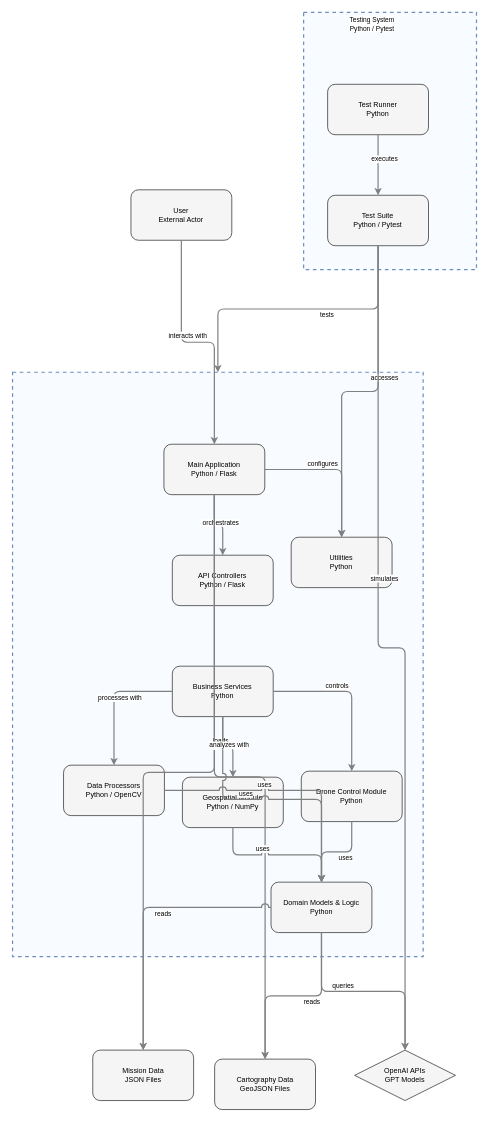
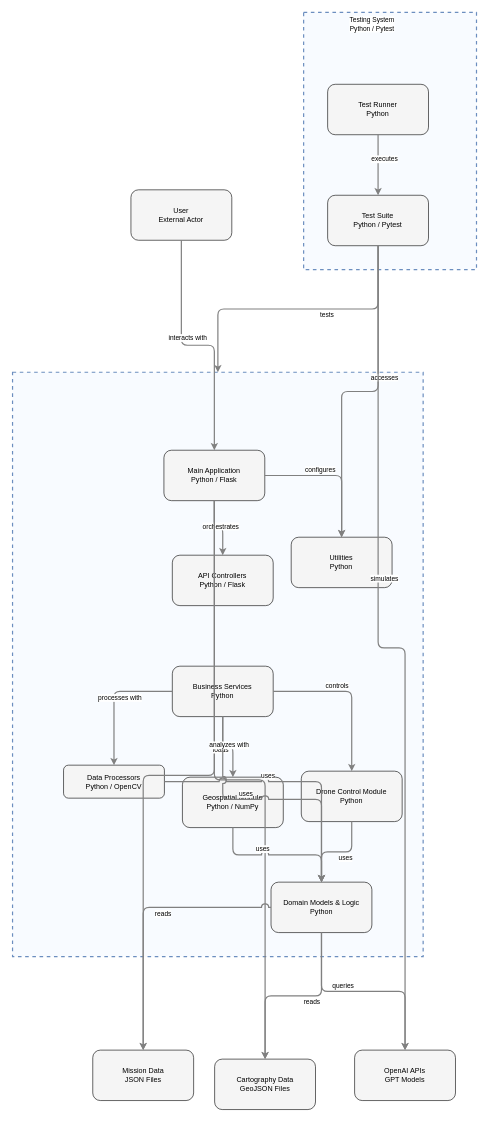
node "Main Application Python / Flask": moved (214, 470) -> (214, 476)
node "Data Processors Python / OpenCV": size 101x50 -> 101x33
node "OpenAI APIs GPT Models": shape diamond -> rounded rectangle
